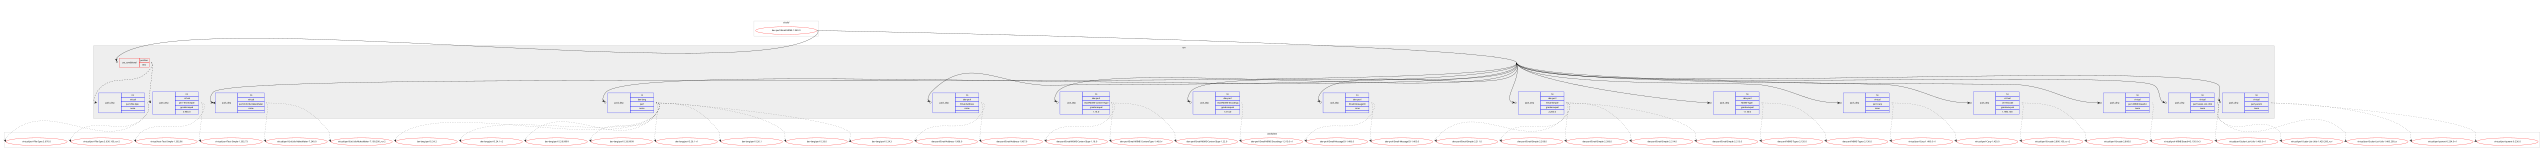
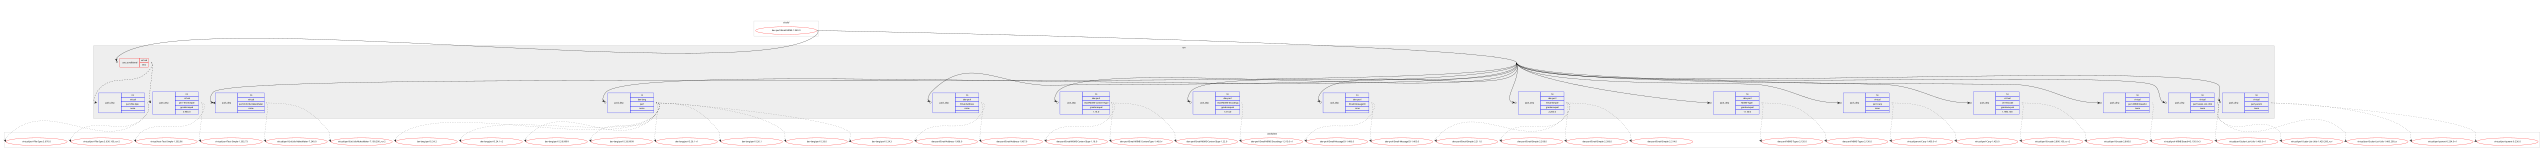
node "use_conditional": text "positive" -> "virtual"
node "dev-perl/Email-Simple-2.213.0": removed
node "virtual/perl-Carp-1.400.0-r1": label "virtual/perl-Carp-1.400.0-r1" -> "virtual/parent-Carp-1.400.0-r1"
